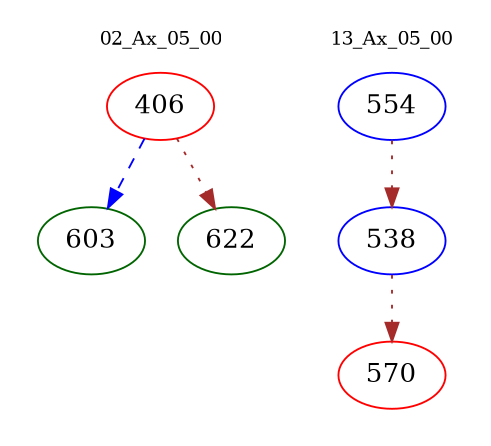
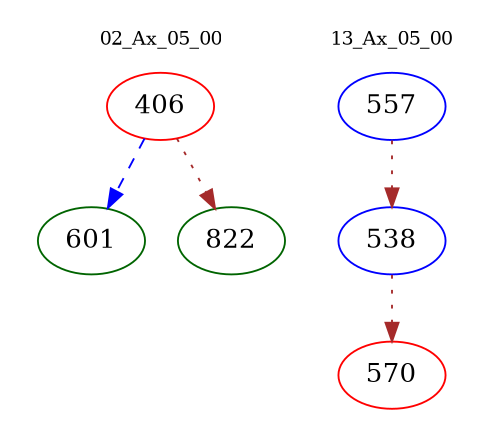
node "554": label "554" -> "557"
node "603": label "603" -> "601"
node "622": label "622" -> "822"
